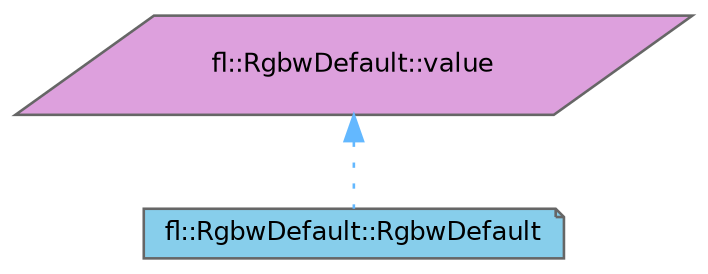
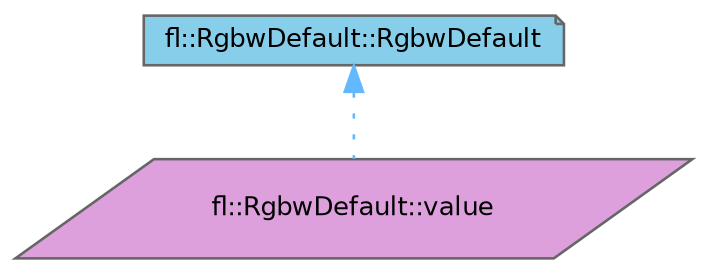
edge "fl::RgbwDefault::RgbwDefault" -> "fl::RgbwDefault::value": reversed
